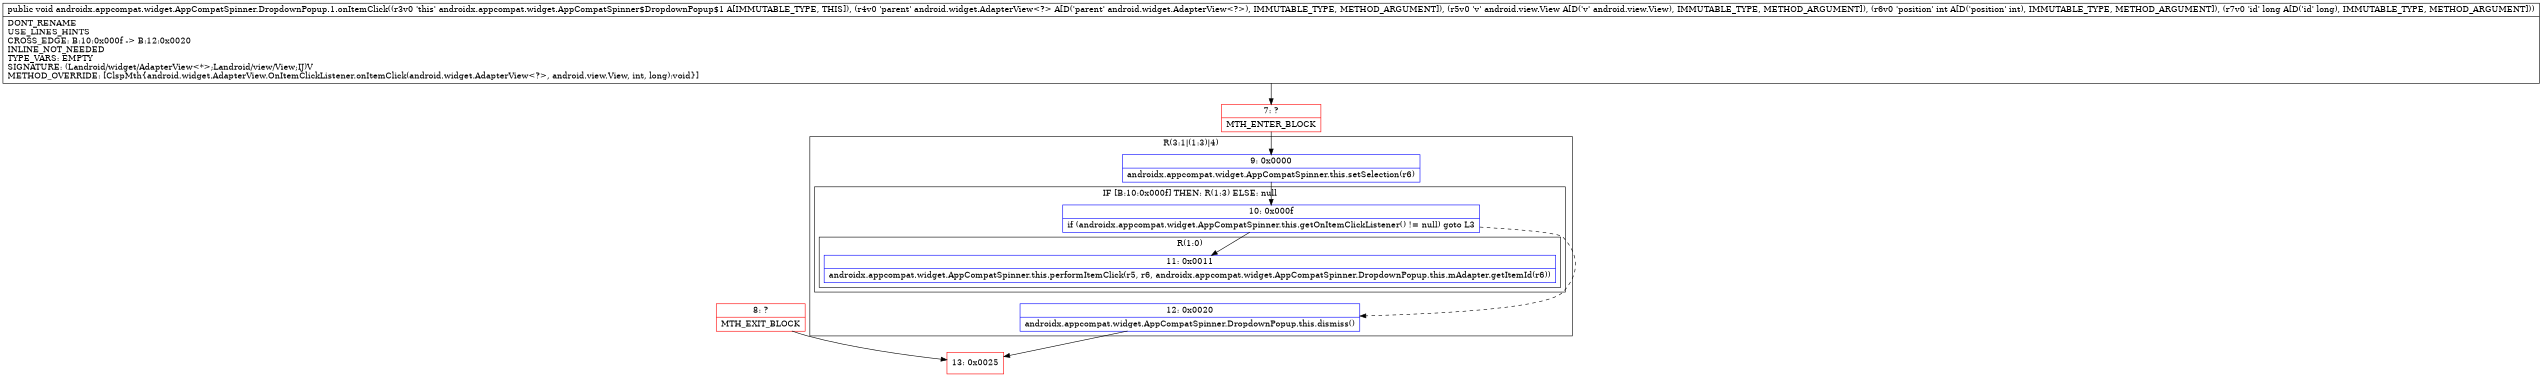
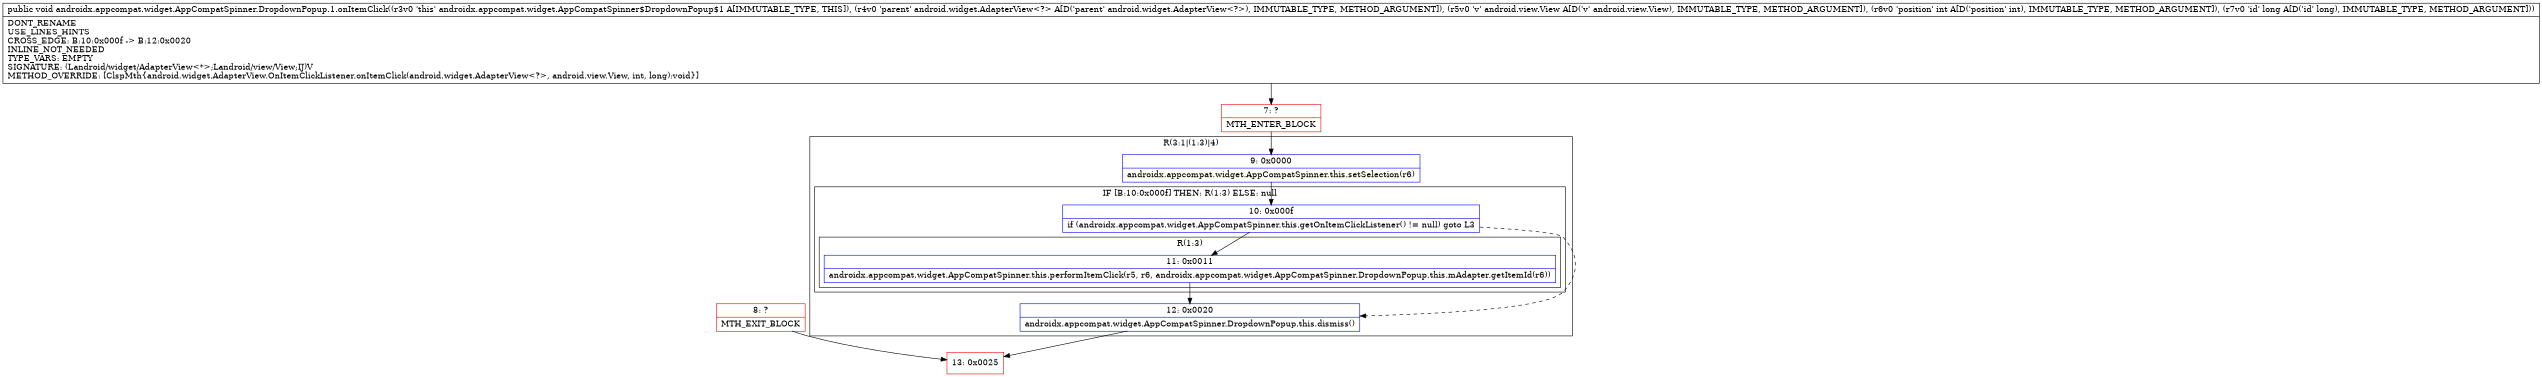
cluster "R(1:0)": label "R(1:0)" -> "R(1:3)"
edge "11: 0x0011" -> "12: 0x0020": added
